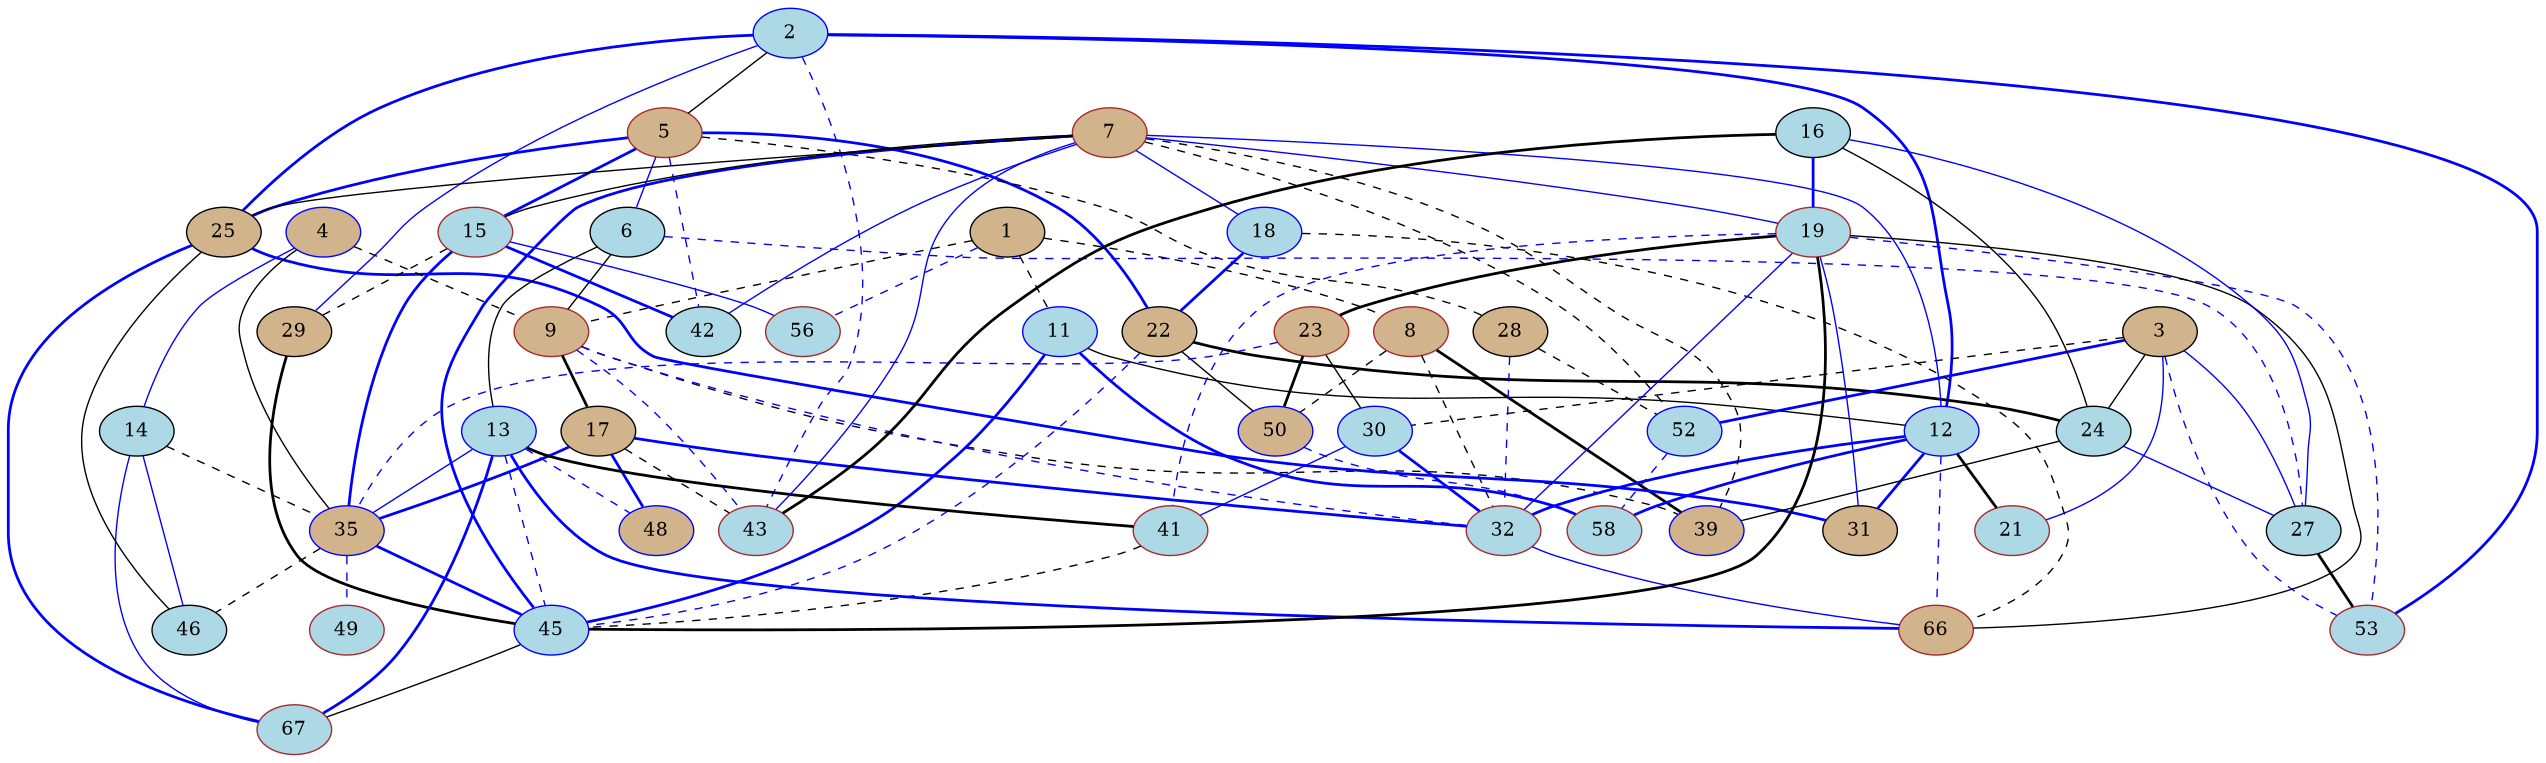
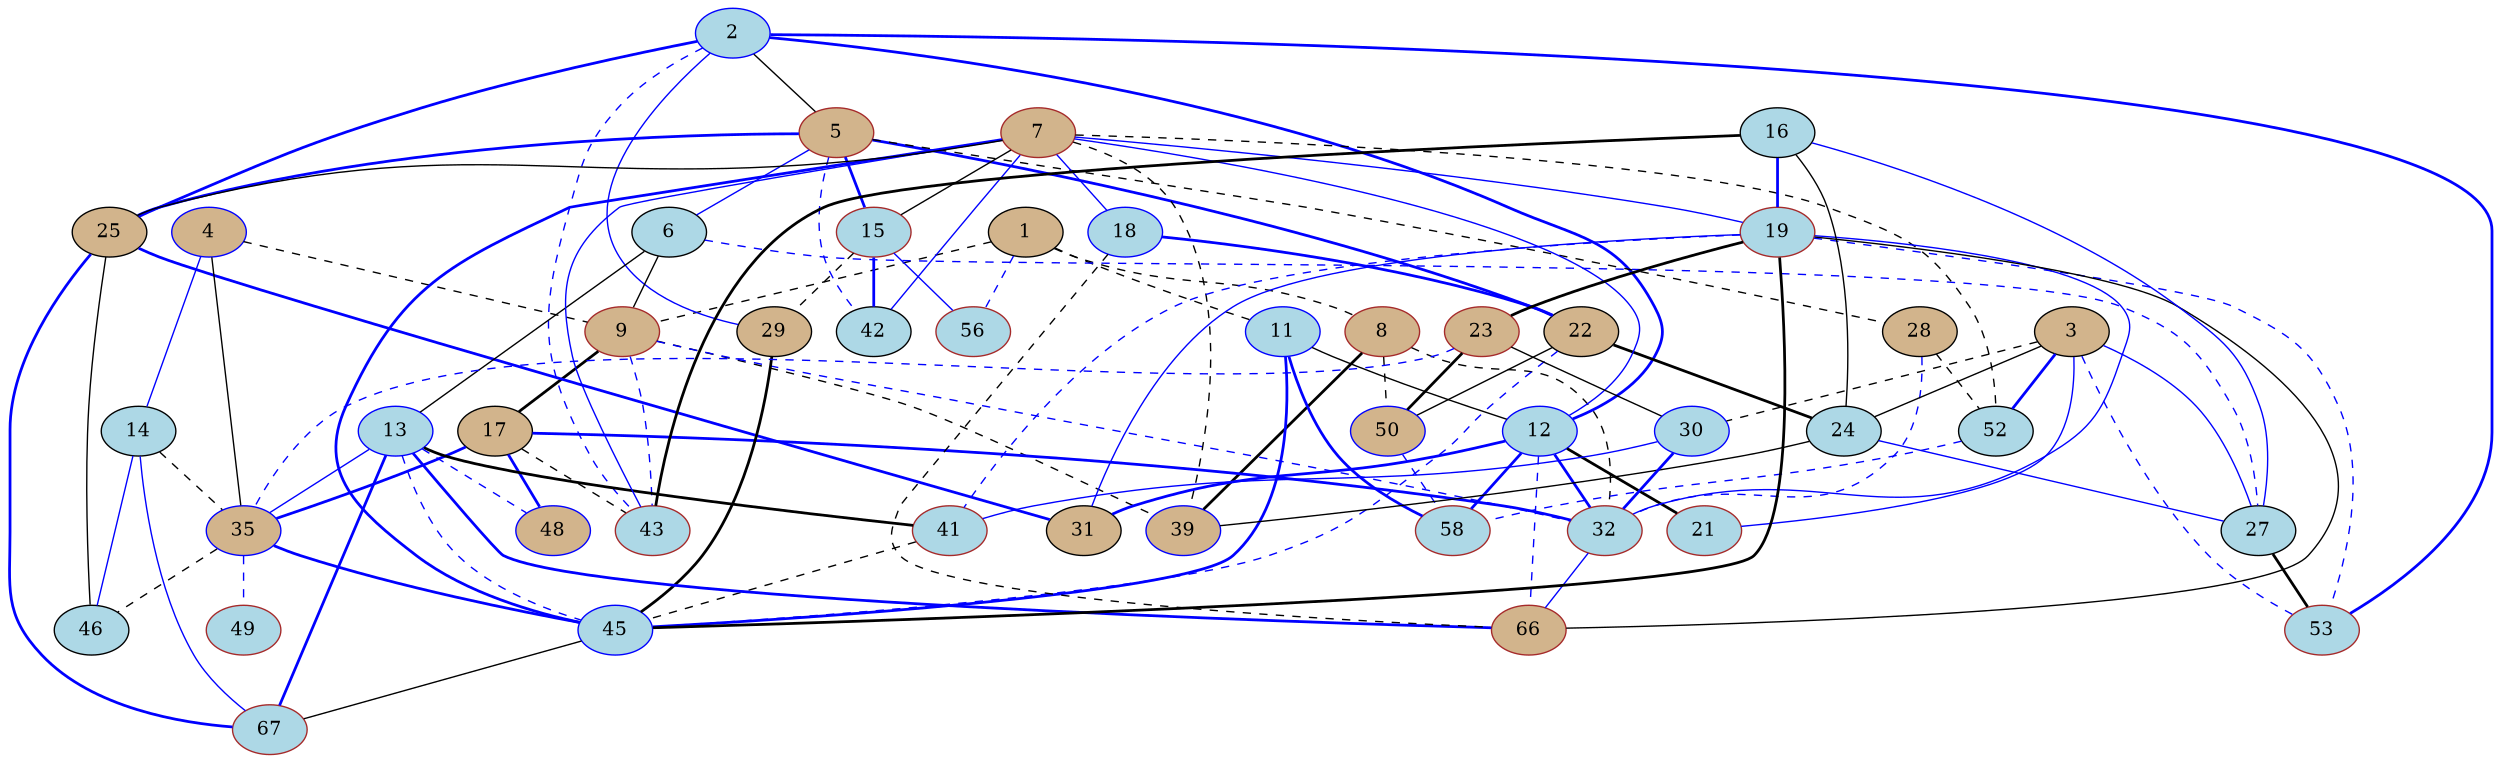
edge "15" -- "35": removed
node "52": color blue -> black
